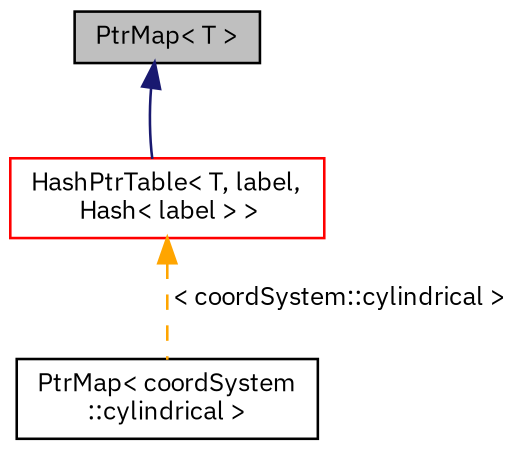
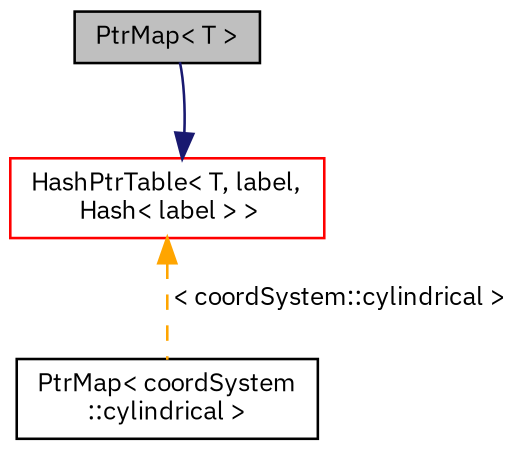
edge "HashPtrTable< T, label, Hash< label > >" -> "PtrMap< T >": reversed
